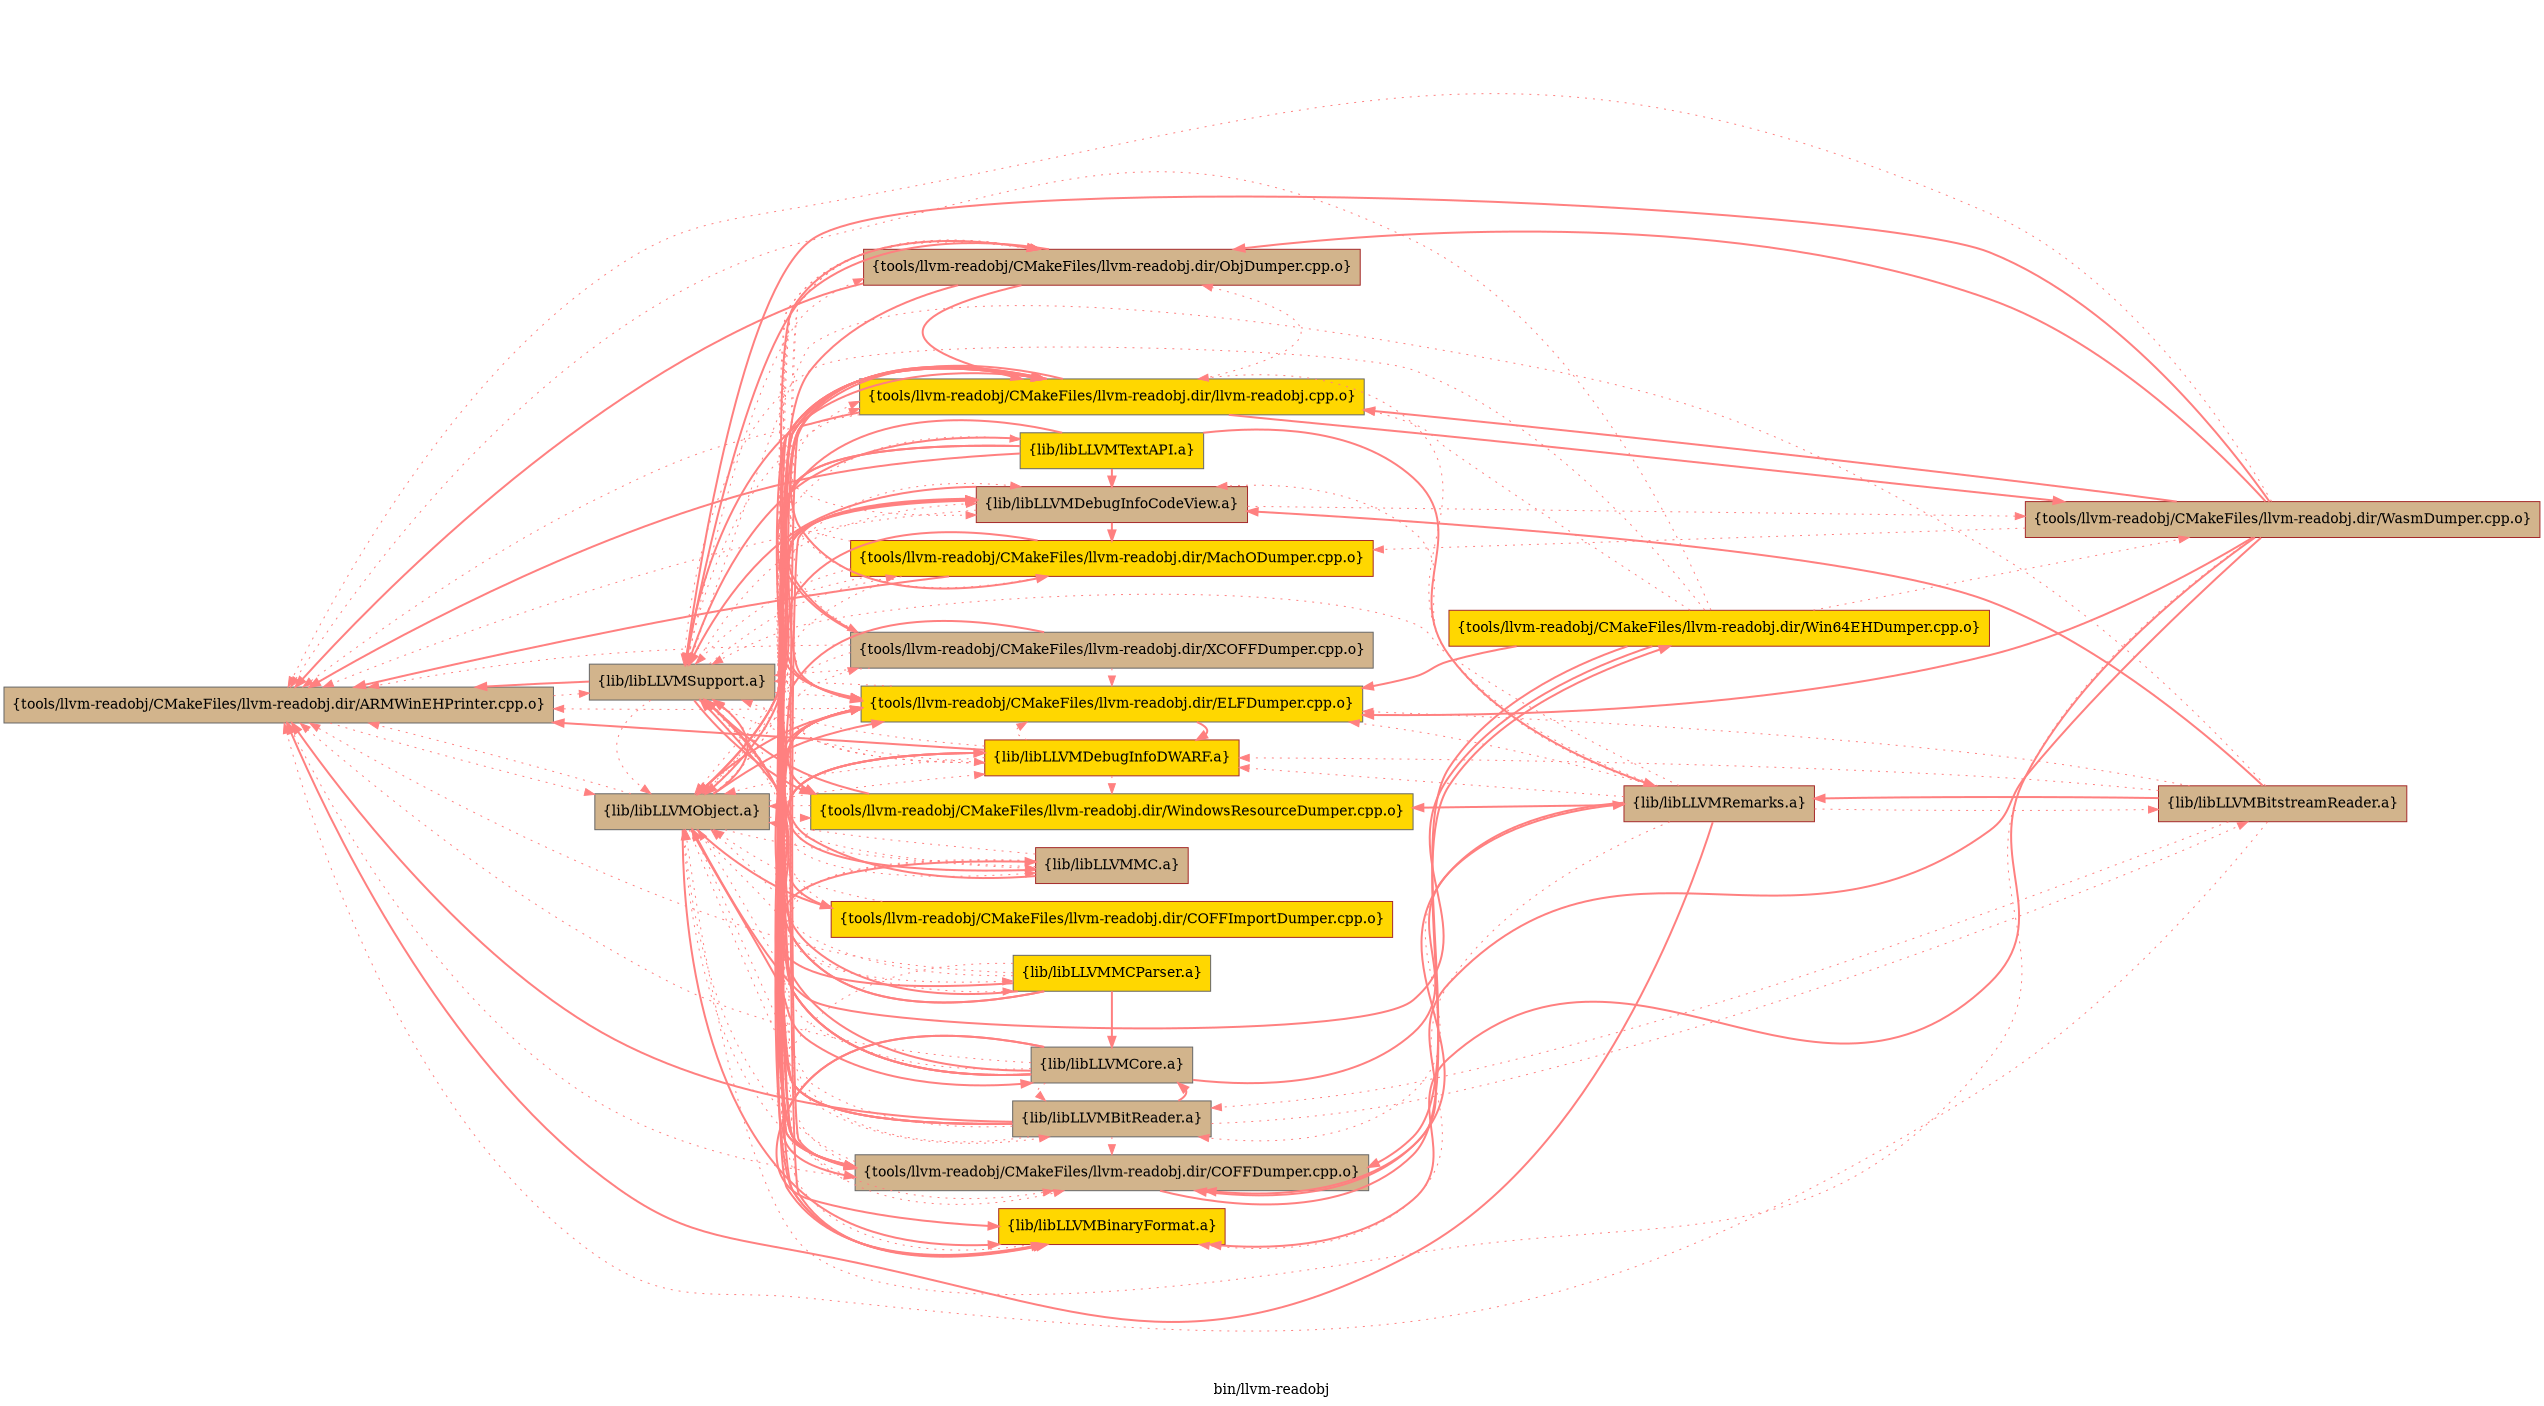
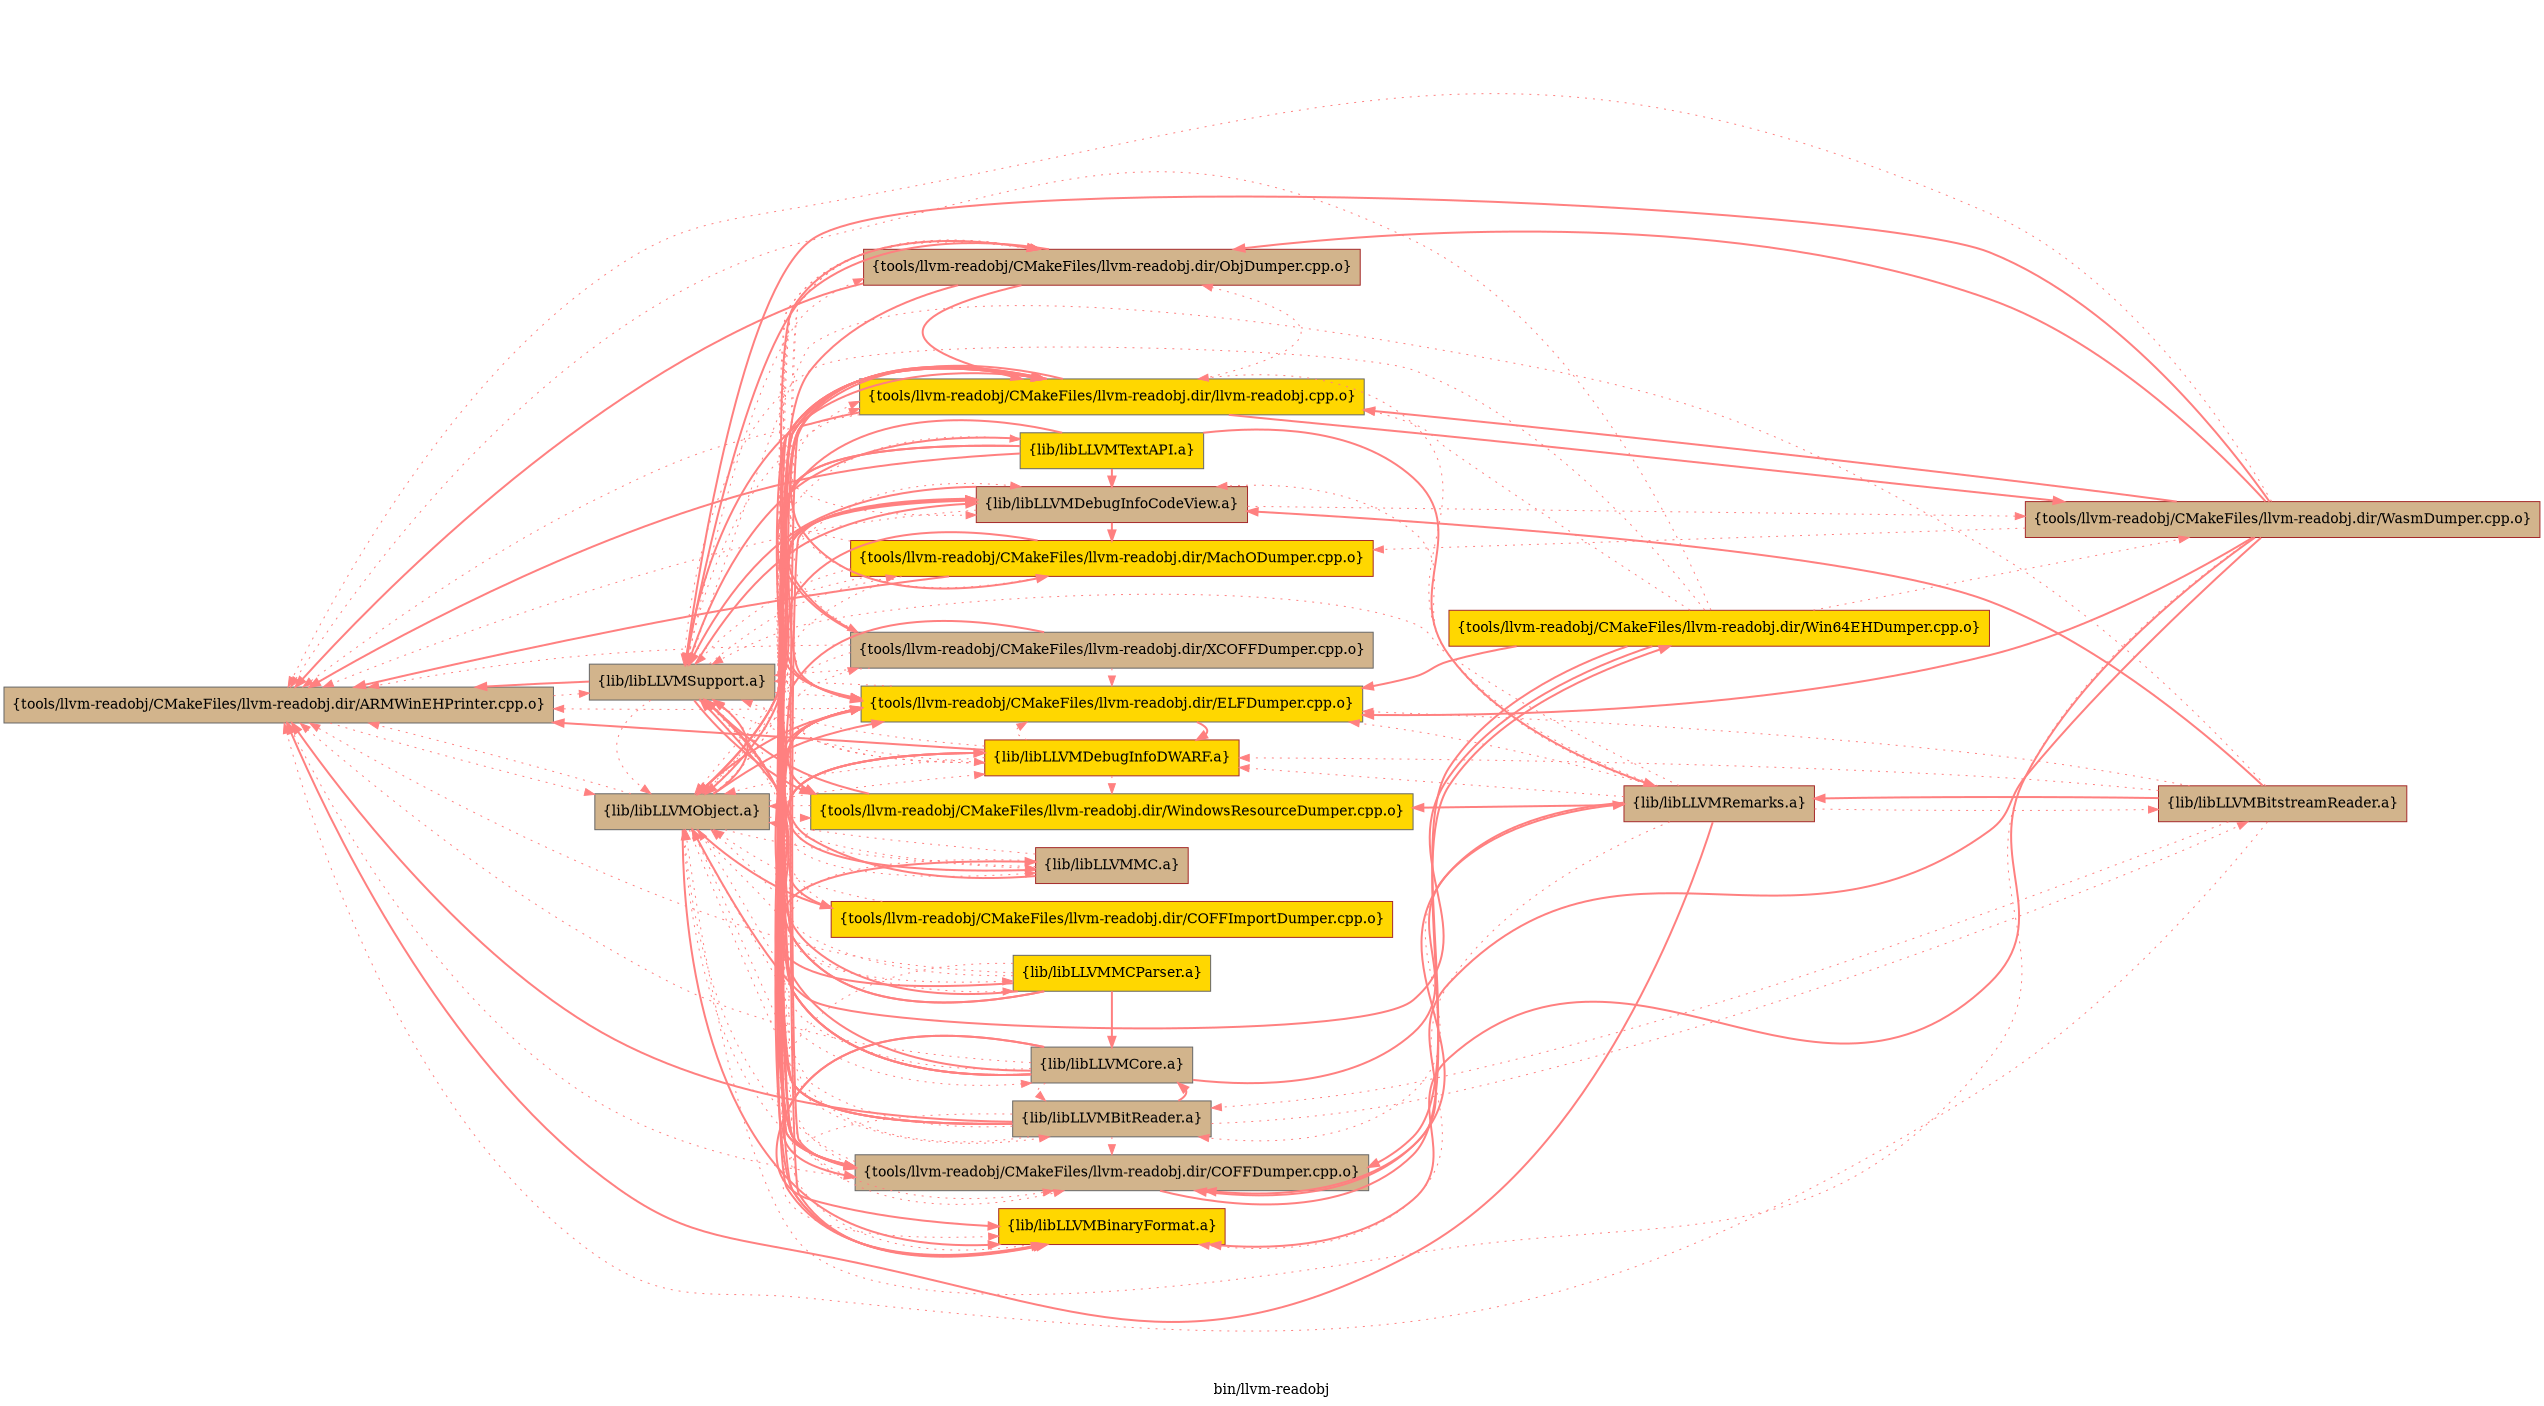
edge "{lib/libLLVMSupport.a}" -> "{lib/libLLVMDebugInfoCodeView.a}": style dotted -> bold
edge "{lib/libLLVMObject.a}" -> "{lib/libLLVMCore.a}": style bold -> dotted
edge "{lib/libLLVMMC.a}" -> "{lib/libLLVMBinaryFormat.a}": now "{lib/libLLVMBitReader.a}" -> "{lib/libLLVMBinaryFormat.a}"
